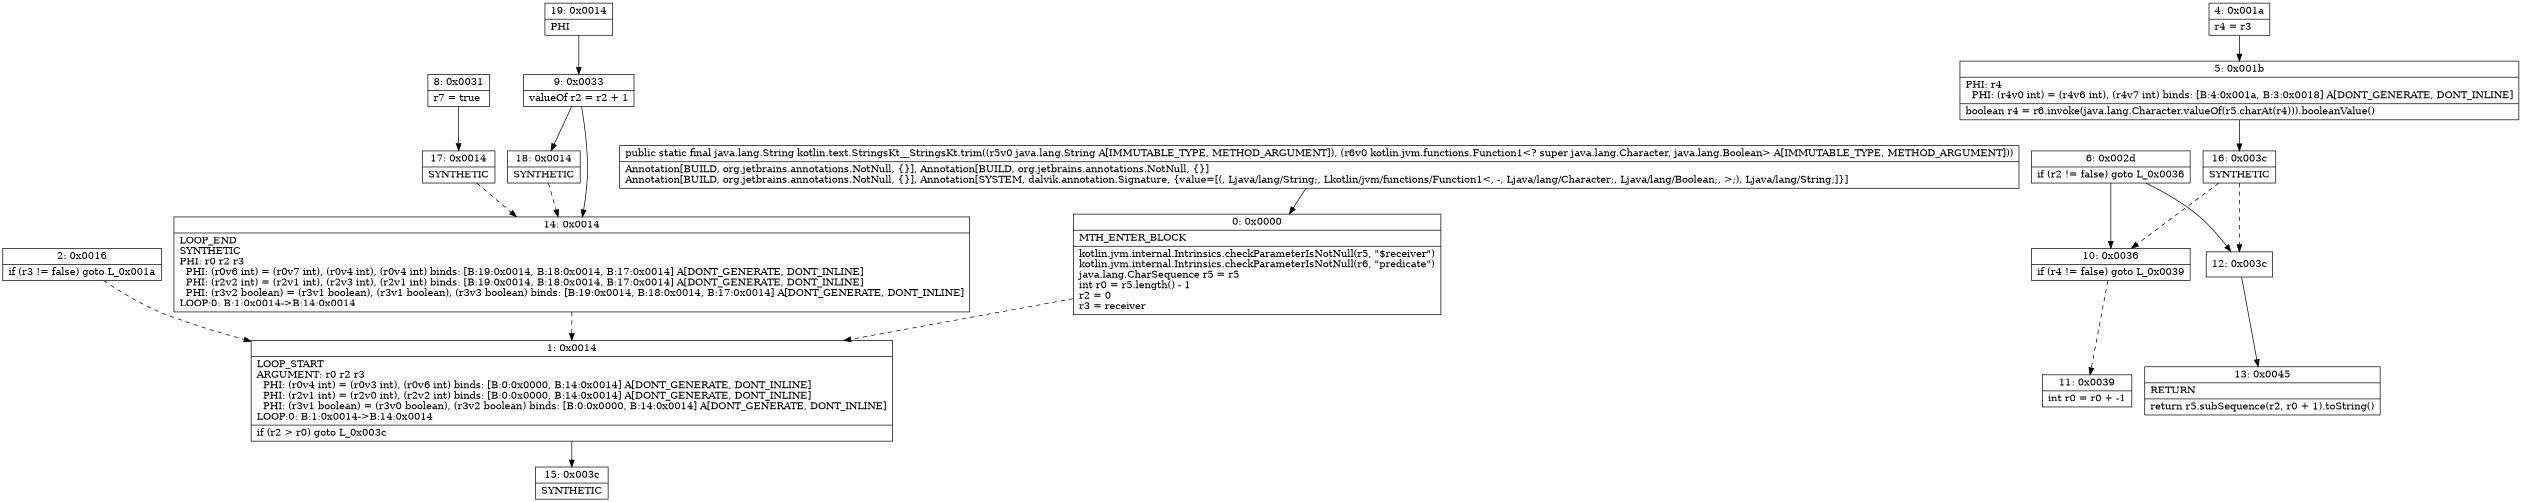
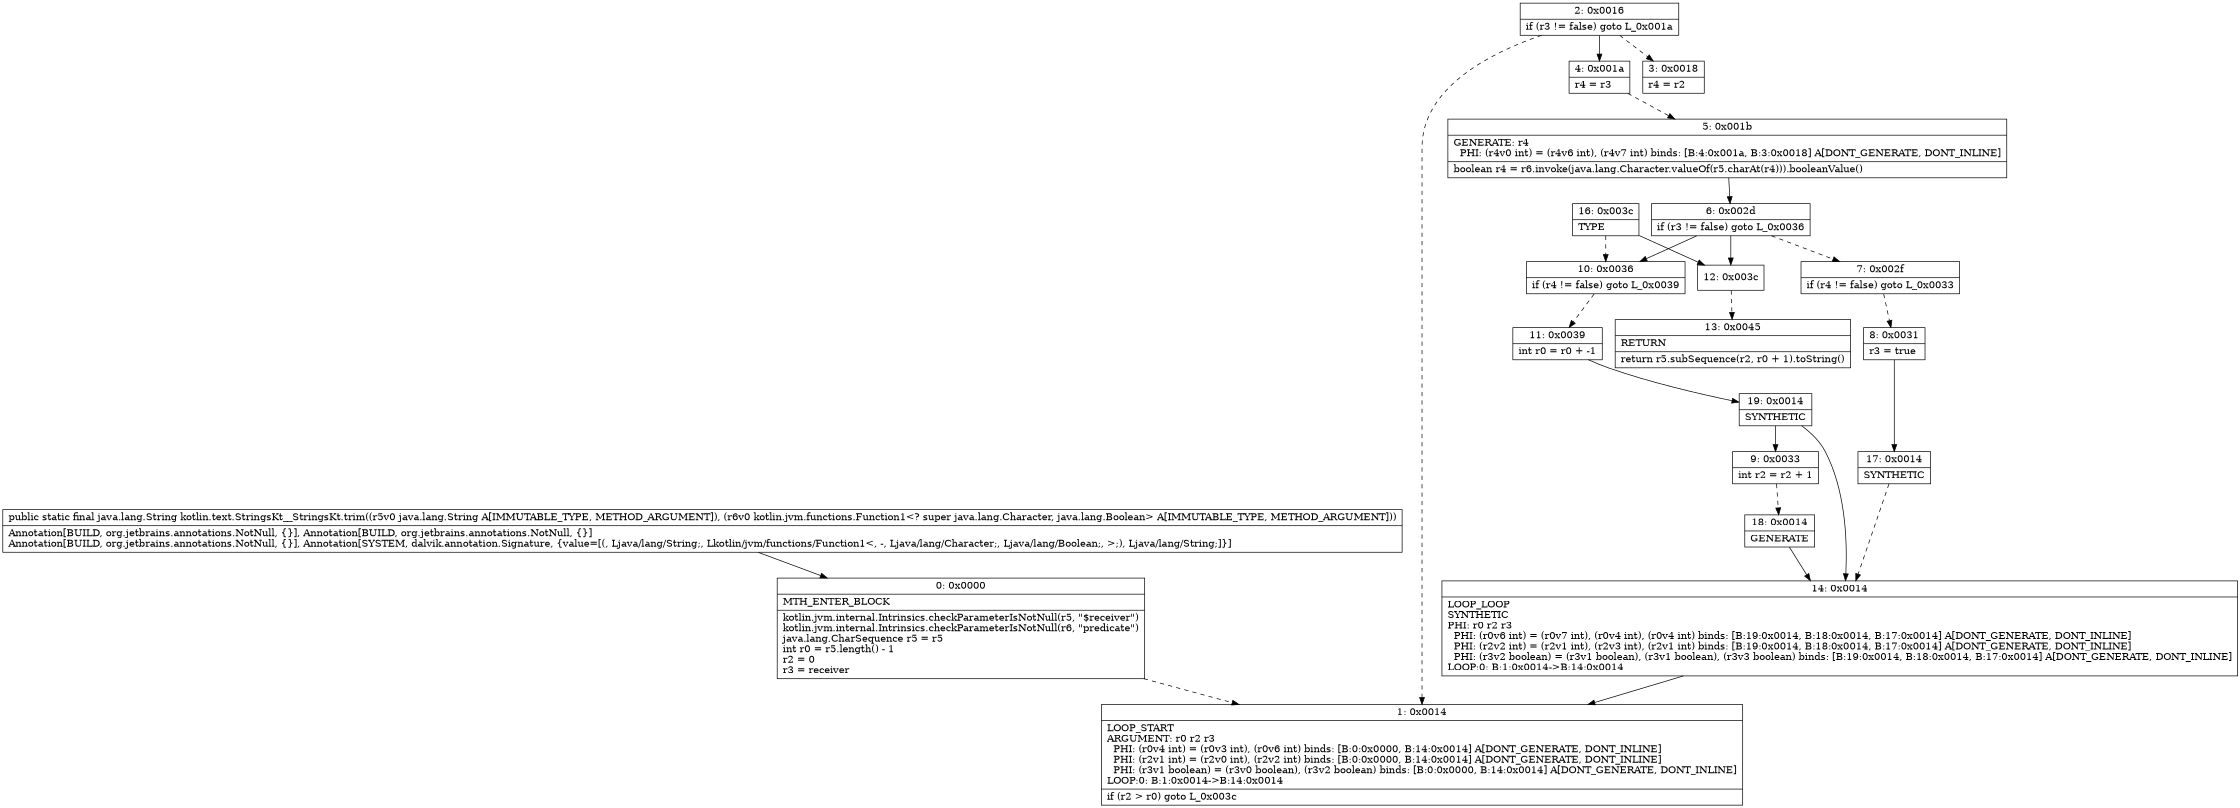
node "19: 0x0014": text "PHI" -> "SYNTHETIC"
edge "2: 0x0016" -> "4: 0x001a": added
edge "4: 0x001a" -> "5: 0x001b": style solid -> dashed
node "3: 0x0018": added
node "5: 0x001b": text "PHI: r4" -> "GENERATE: r4"
node "8: 0x0031": text "r7 = true" -> "r3 = true"
node "9: 0x0033": text "valueOf r2 = r2 + 1" -> "int r2 = r2 + 1"
edge "9: 0x0033" -> "18: 0x0014": style solid -> dashed
edge "5: 0x001b" -> "16: 0x003c": now "5: 0x001b" -> "6: 0x002d"
edge "9: 0x0033" -> "14: 0x0014": now "19: 0x0014" -> "14: 0x0014"
node "18: 0x0014": text "SYNTHETIC" -> "GENERATE"
node "6: 0x002d": text "if (r2 != false) goto L_0x0036" -> "if (r3 != false) goto L_0x0036"
node "16: 0x003c": text "SYNTHETIC" -> "TYPE"
edge "18: 0x0014" -> "14: 0x0014": style dashed -> solid
edge "16: 0x003c" -> "12: 0x003c": style dashed -> solid
node "14: 0x0014": text "LOOP_END" -> "LOOP_LOOP"
node "7: 0x002f": added
edge "12: 0x003c" -> "13: 0x0045": style solid -> dashed
edge "14: 0x0014" -> "1: 0x0014": style dashed -> solid
edge "11: 0x0039" -> "19: 0x0014": added
node "15: 0x003c": removed
